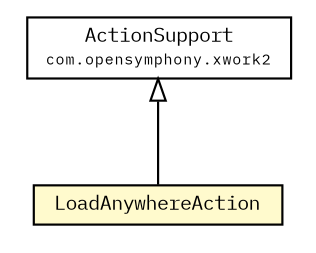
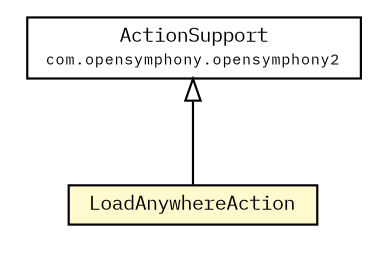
node "ActionSupport": text "com.opensymphony.xwork2" -> "com.opensymphony.opensymphony2"
